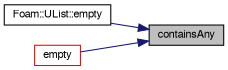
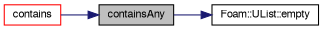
edge "Foam::UList::empty" -> "containsAny": reversed
node "empty": label "empty" -> "contains"
